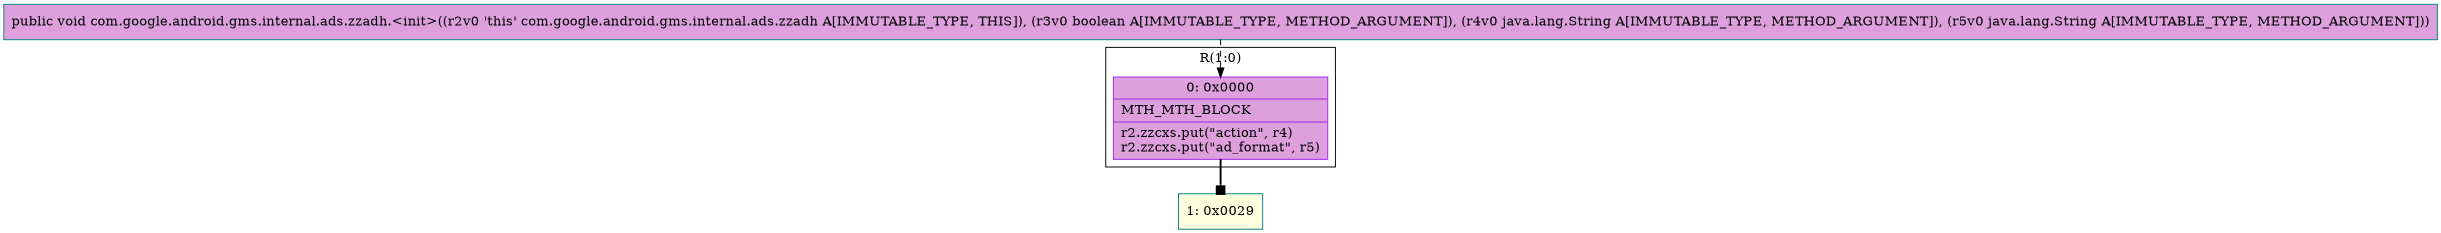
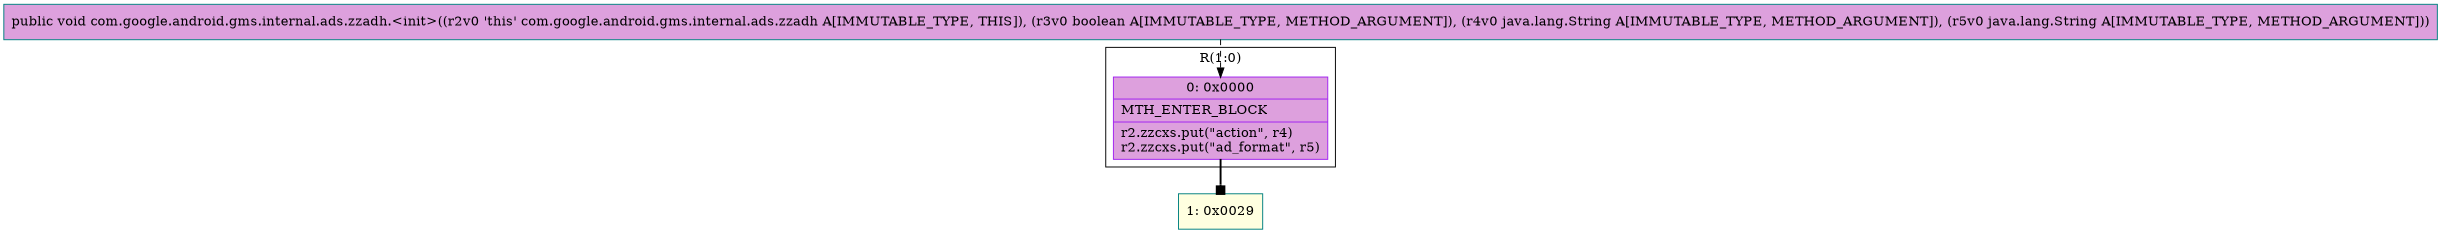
node "0: 0x0000": text "MTH_MTH_BLOCK" -> "MTH_ENTER_BLOCK"
